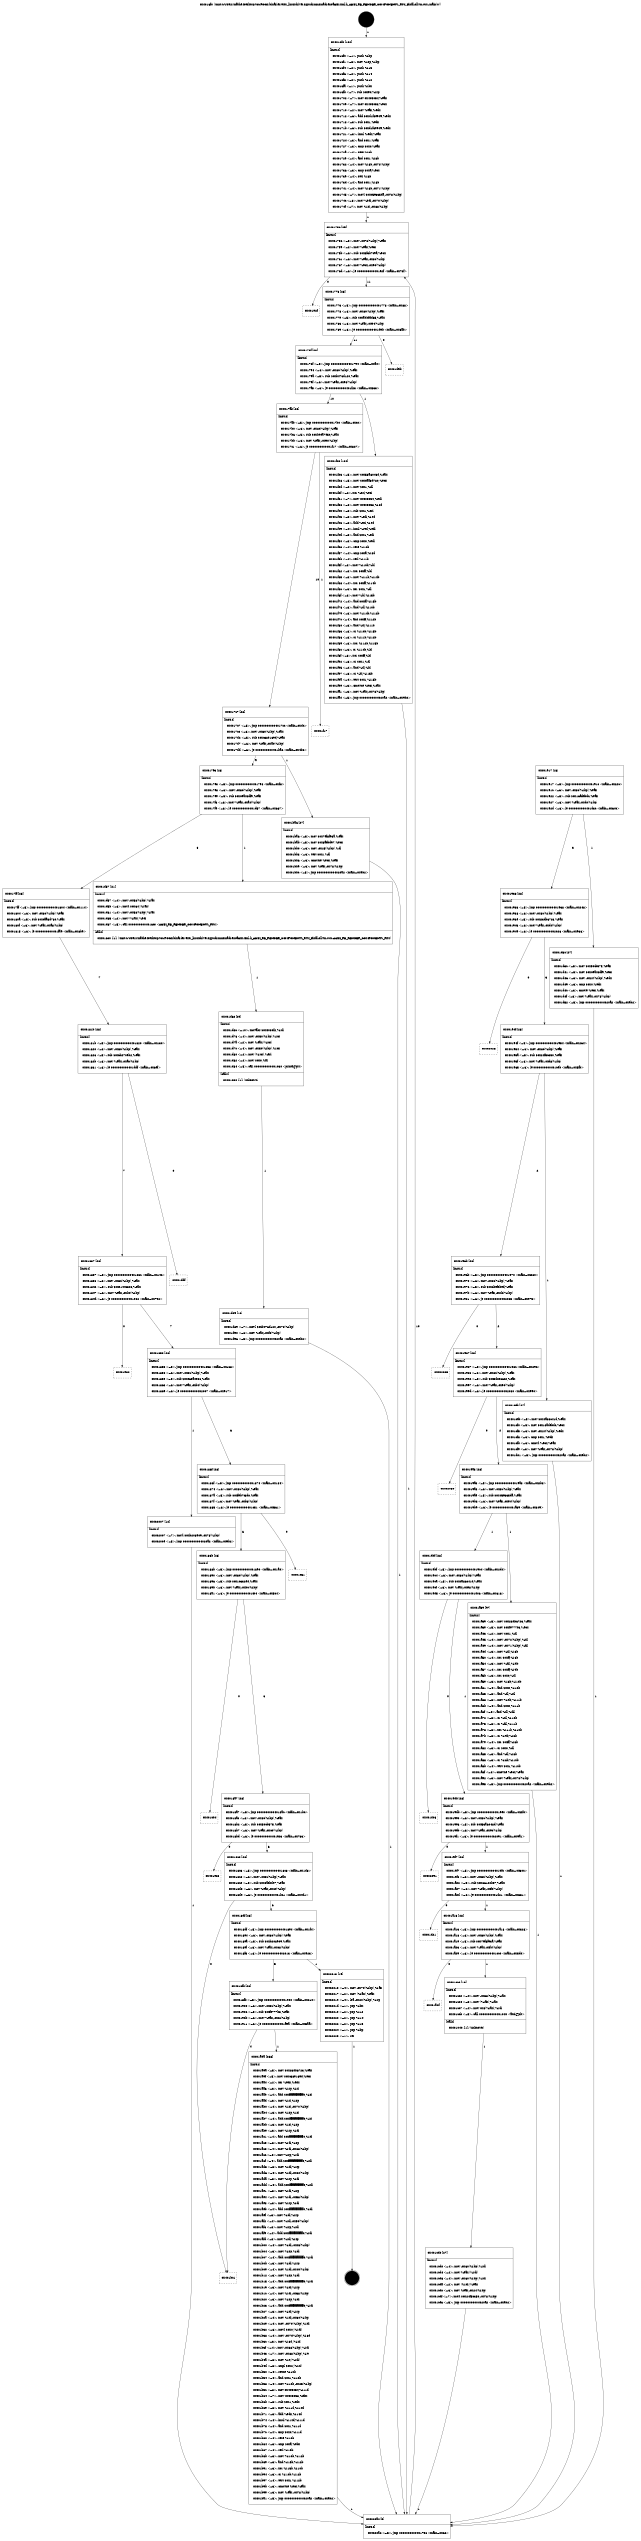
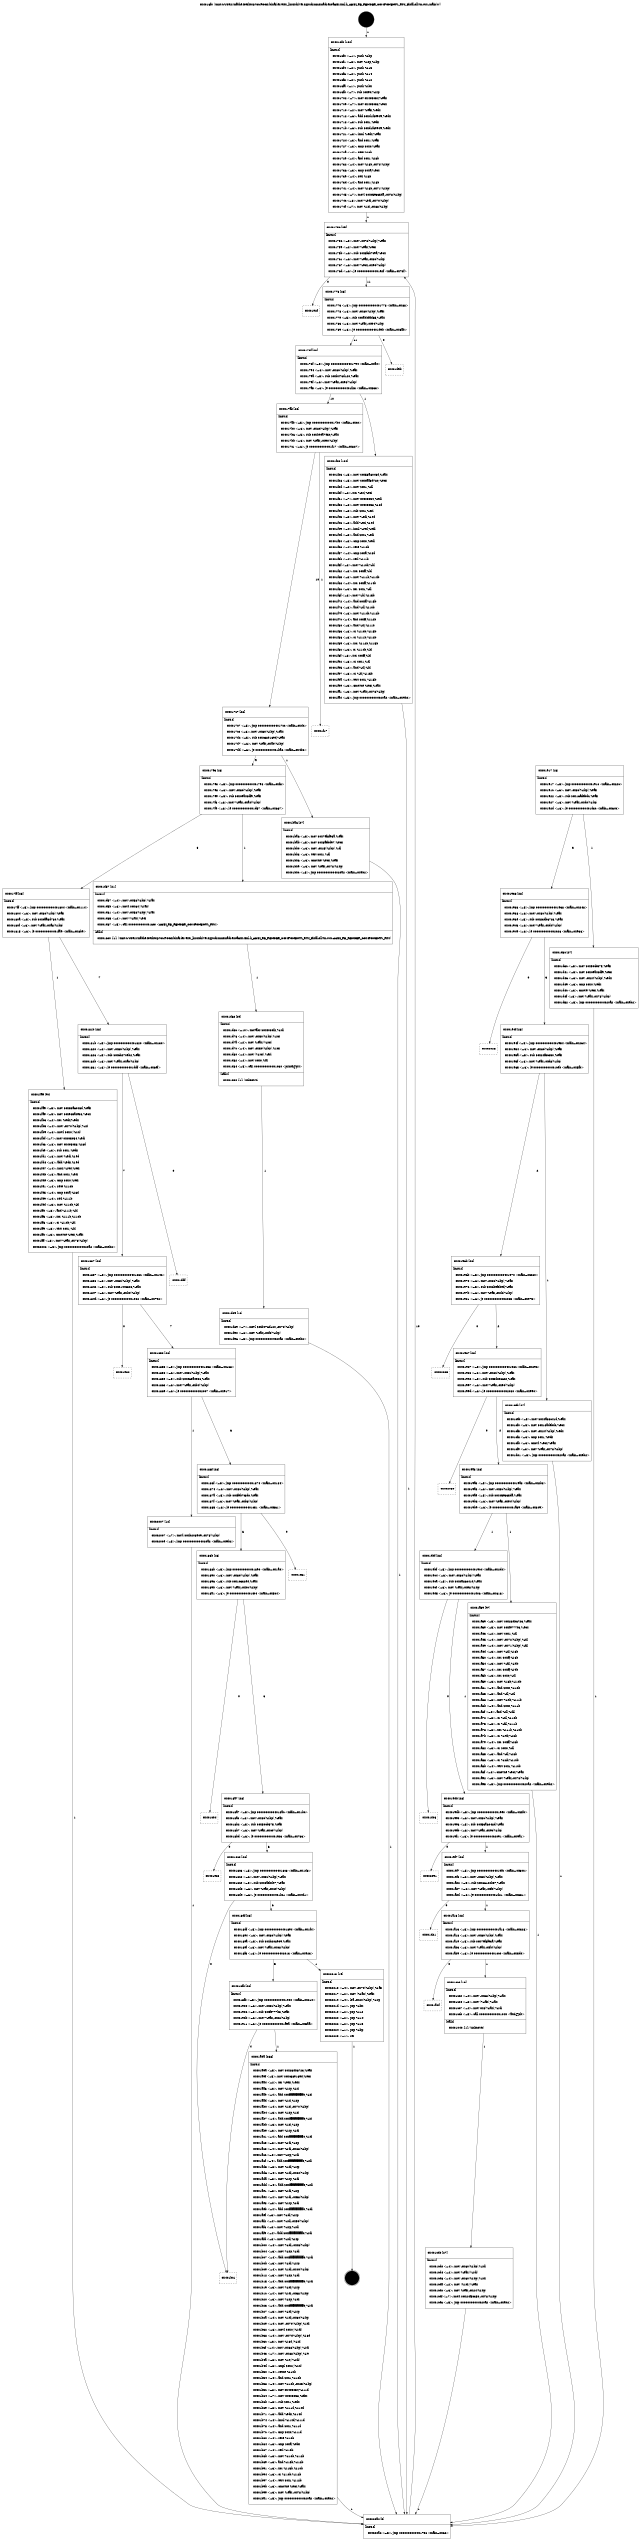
node "0x401fa9 [94]": added
